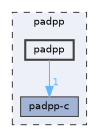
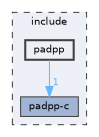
cluster "padpp": label "padpp" -> "include"
